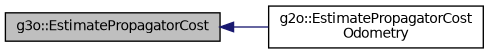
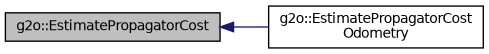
node "g3o::EstimatePropagatorCost": label "g3o::EstimatePropagatorCost" -> "g2o::EstimatePropagatorCost"
